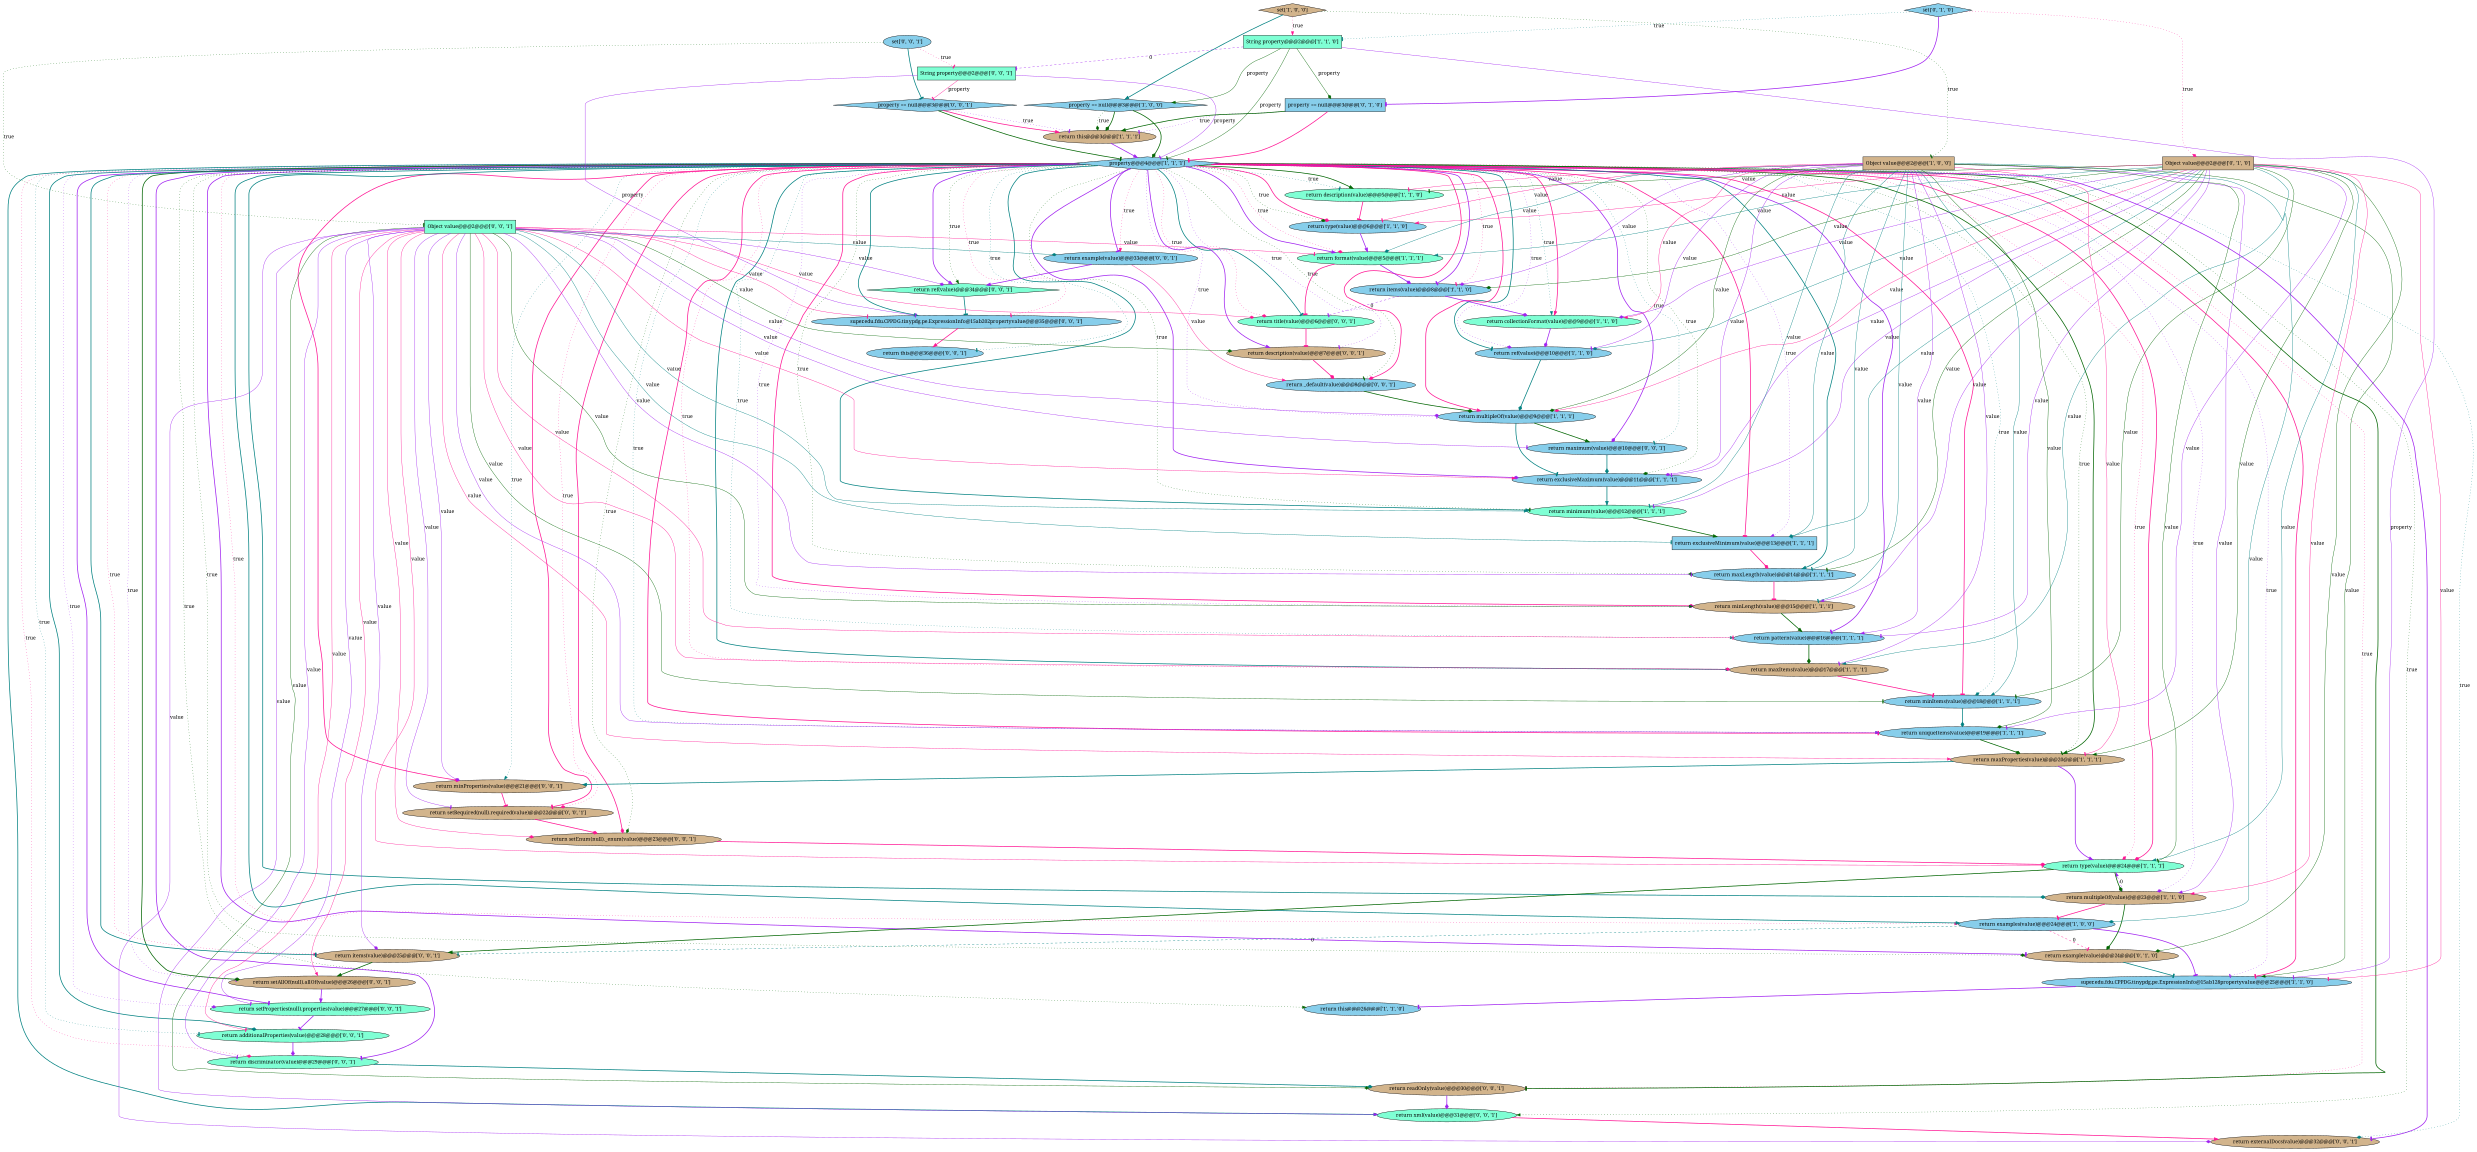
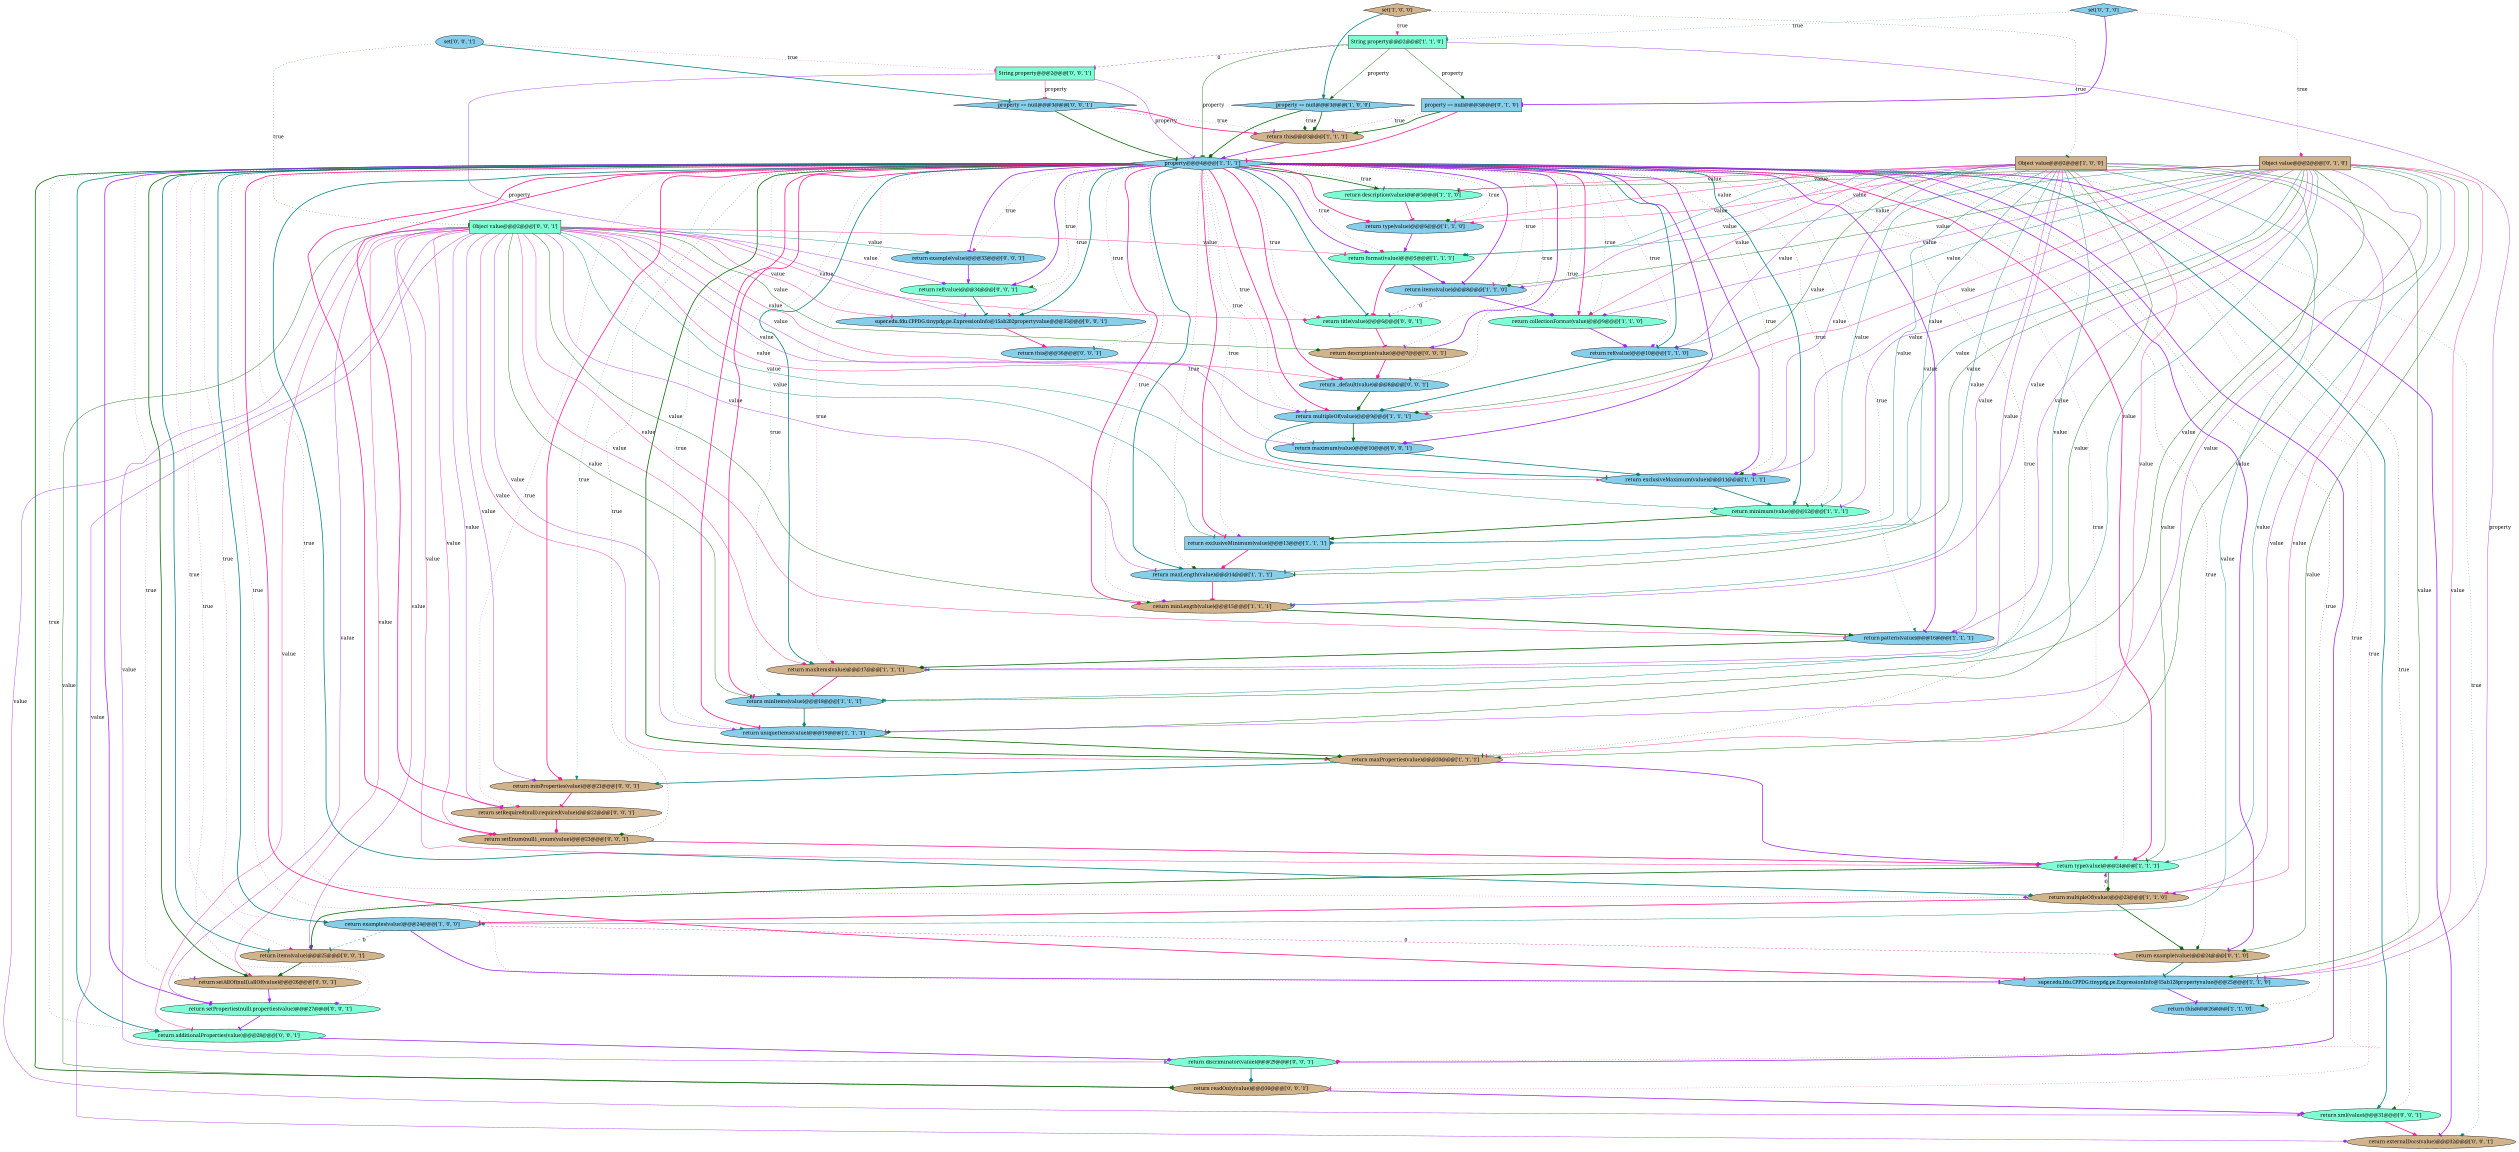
node "return ref(value)@@@34@@@['0', '0', '1']": shape diamond -> ellipse
edge "return example(value)@@@33@@@['0', '0', '1']" -> "return _default(value)@@@8@@@['0', '0', '1']": now "Object value@@@2@@@['0', '0', '1']" -> "return _default(value)@@@8@@@['0', '0', '1']"
edge "return examples(value)@@@24@@@['1', '0', '0']" -> "return example(value)@@@24@@@['0', '1', '0']": arrowhead tee -> normal
